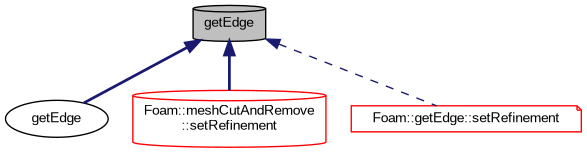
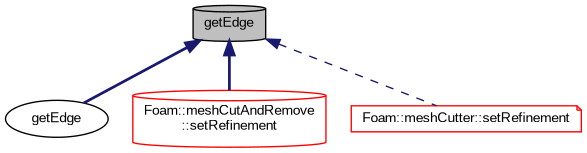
node "Foam::getEdge::setRefinement": label "Foam::getEdge::setRefinement" -> "Foam::meshCutter::setRefinement"
